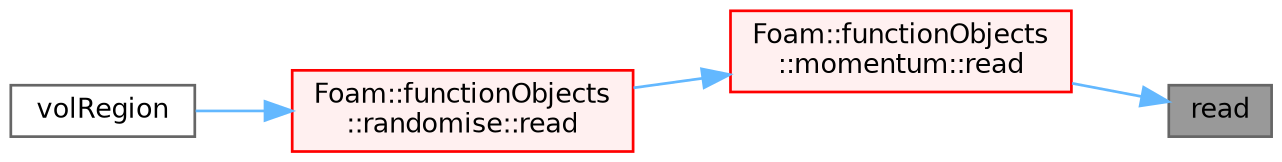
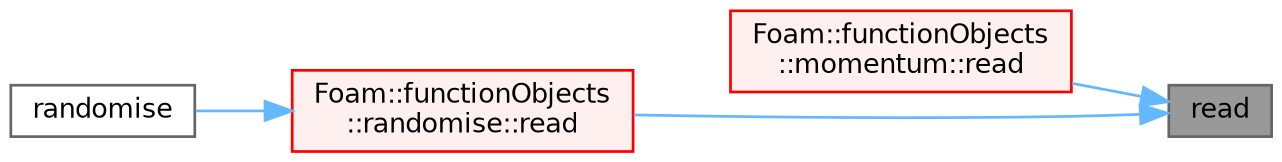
edge "Foam::functionObjects ::randomise::read" -> "Foam::functionObjects ::momentum::read": now "Foam::functionObjects ::randomise::read" -> "read"
node "volRegion": label "volRegion" -> "randomise"
